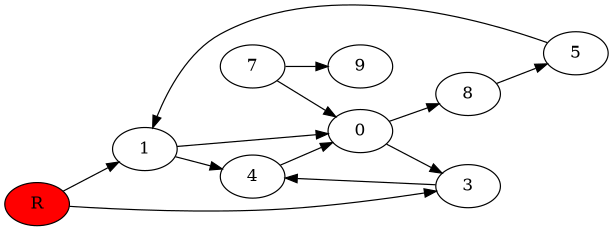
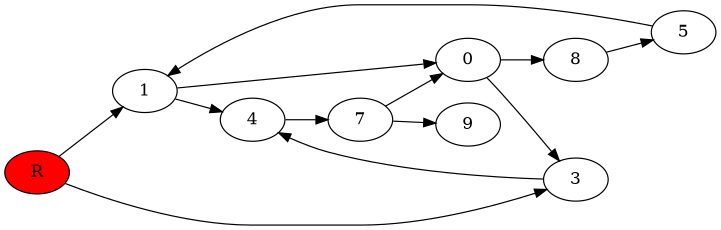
edge "4" -> "0": now "4" -> "7"
